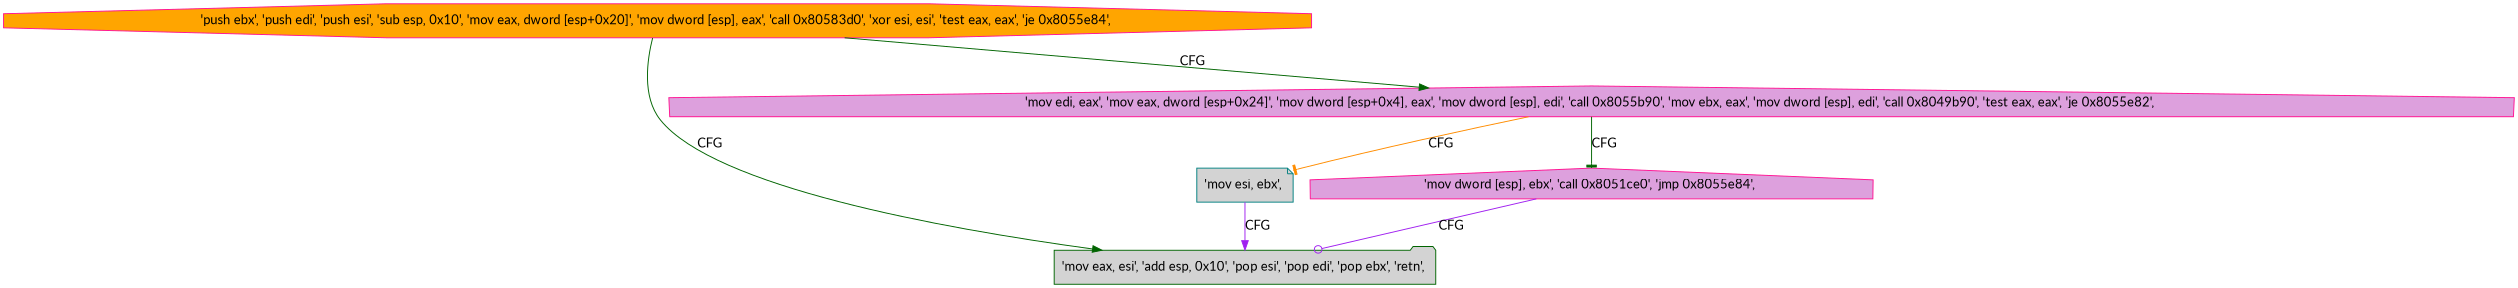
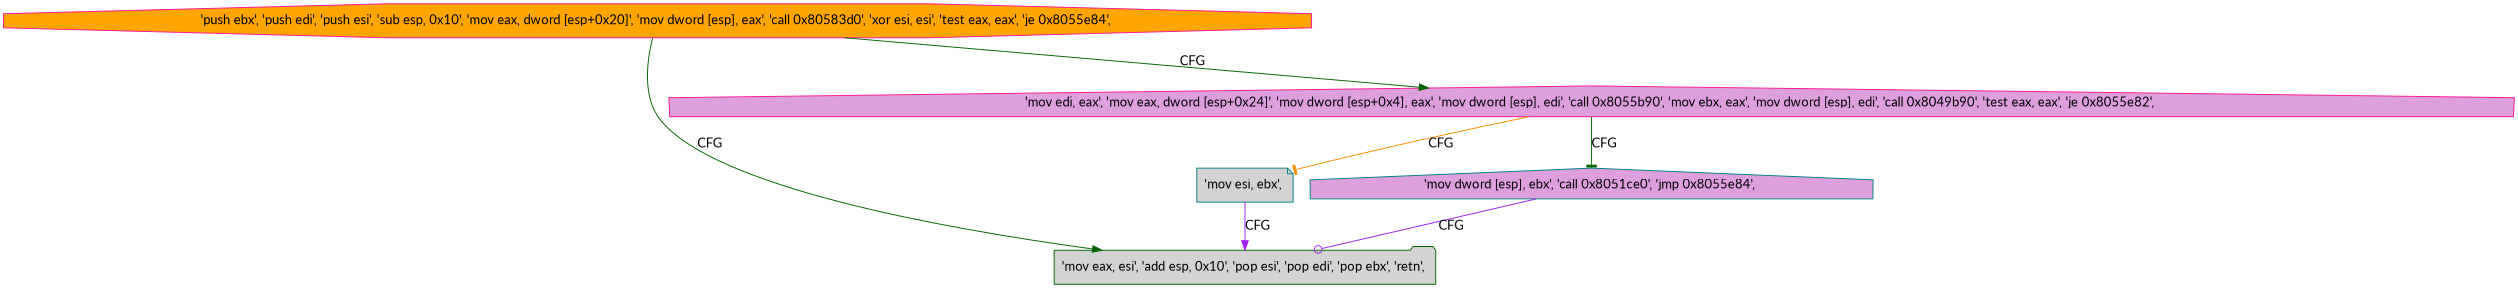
node "'mov dword [esp], ebx', 'call 0x8051ce0', 'jmp 0x8055e84',": color deeppink -> teal
